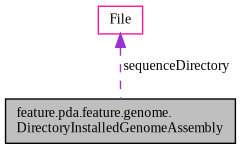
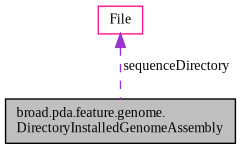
node "feature.pda.feature.genome. DirectoryInstalledGenomeAssembly": label "feature.pda.feature.genome. DirectoryInstalledGenomeAssembly" -> "broad.pda.feature.genome. DirectoryInstalledGenomeAssembly"
